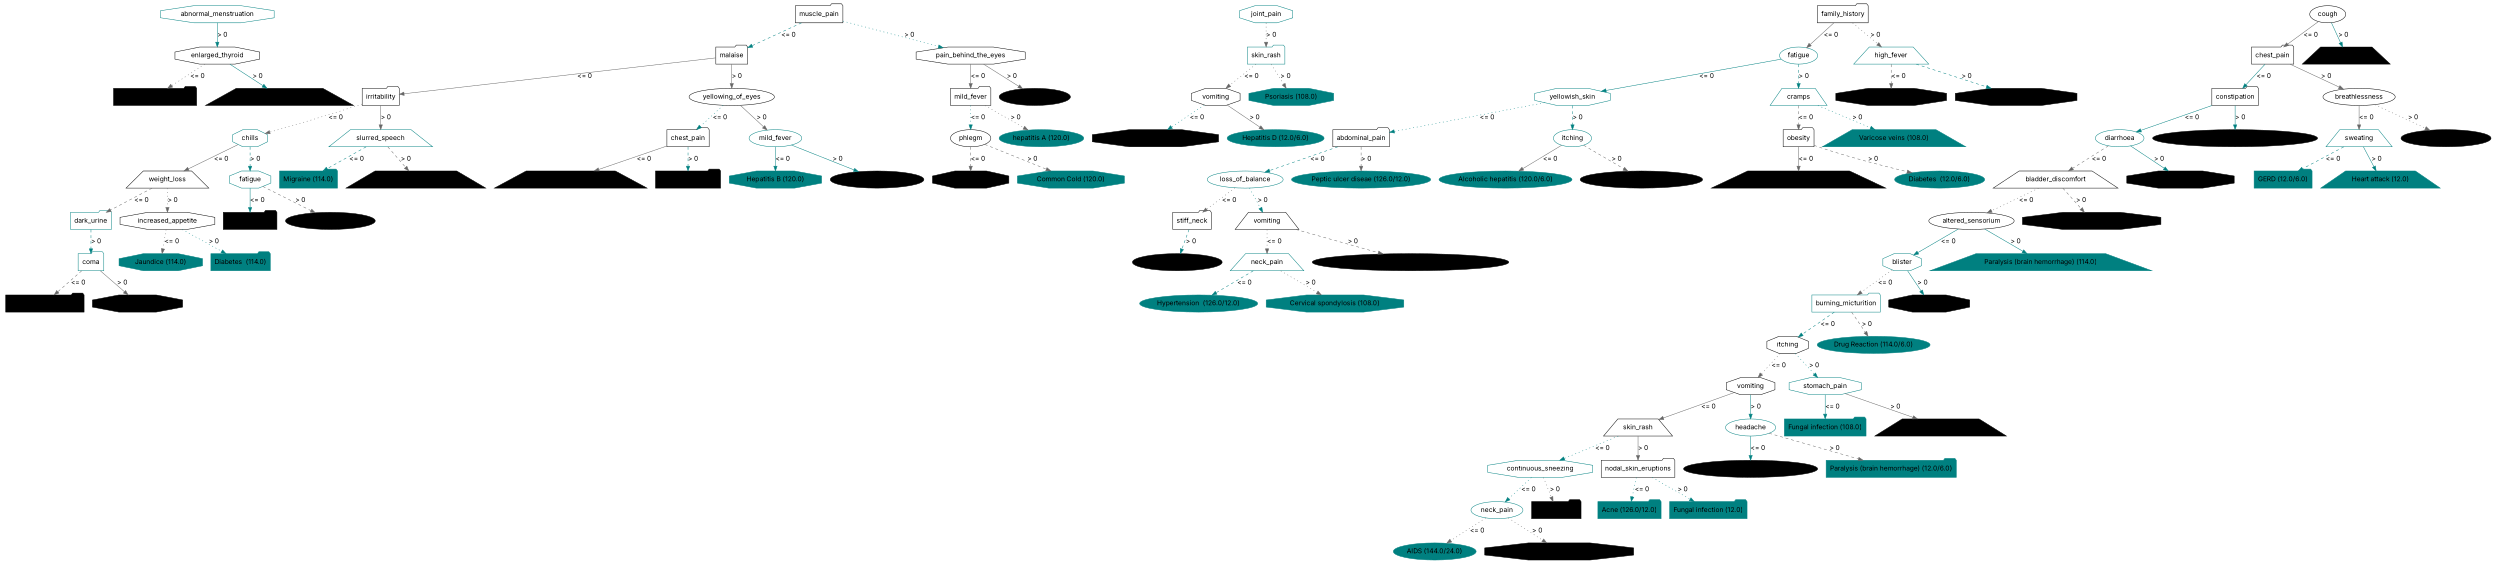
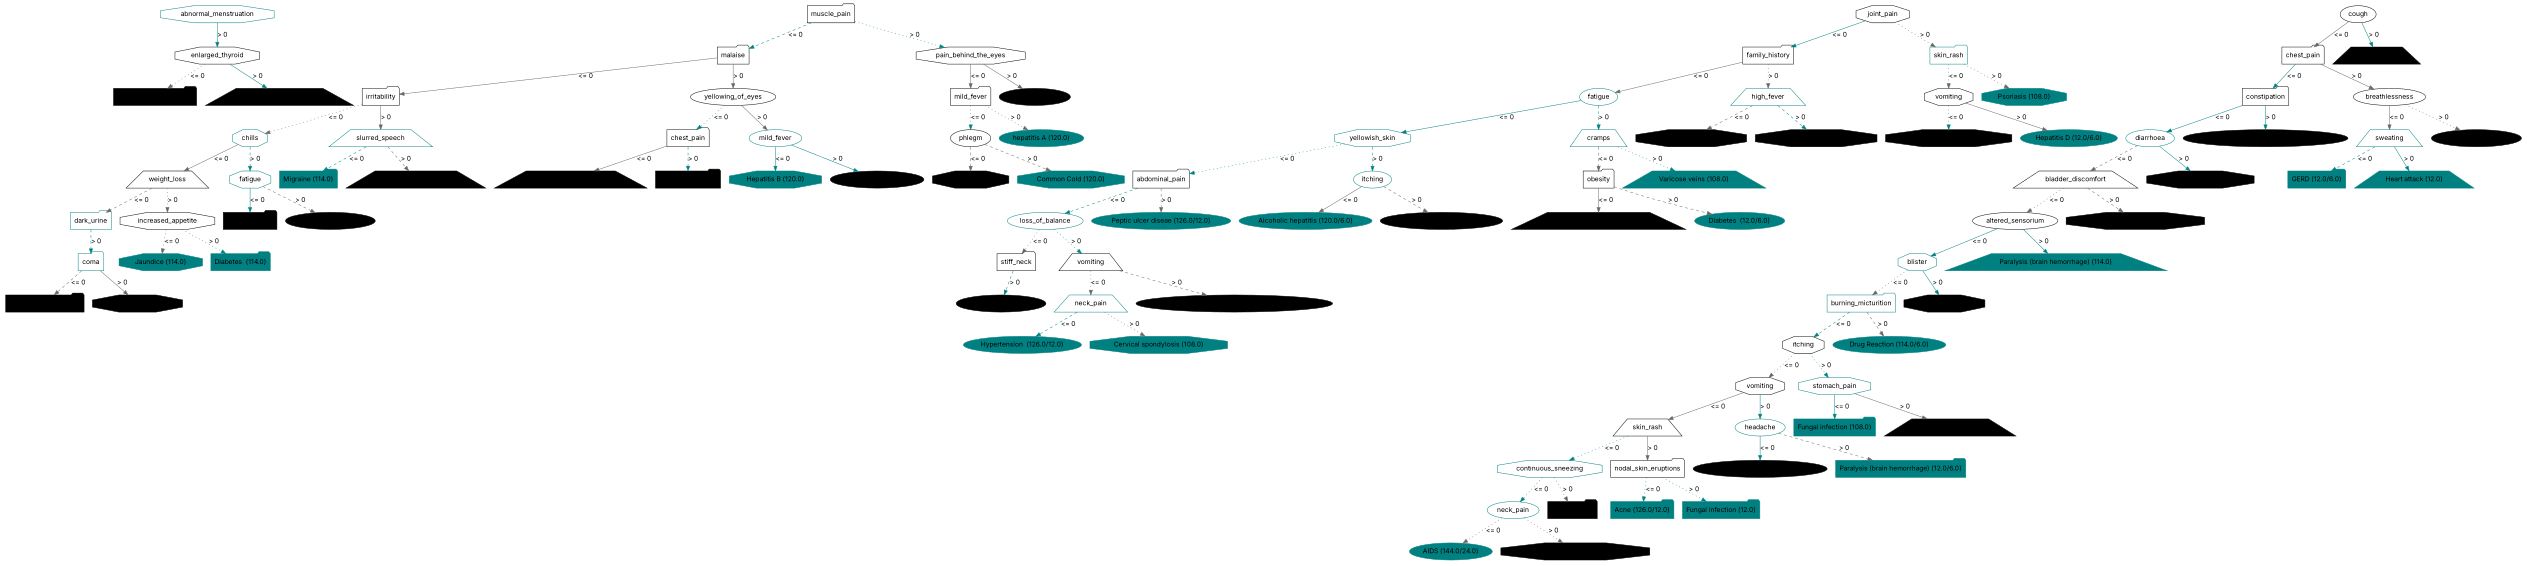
node "joint_pain": color teal -> black
edge "joint_pain" -> "family_history": added, label "<= 0"
